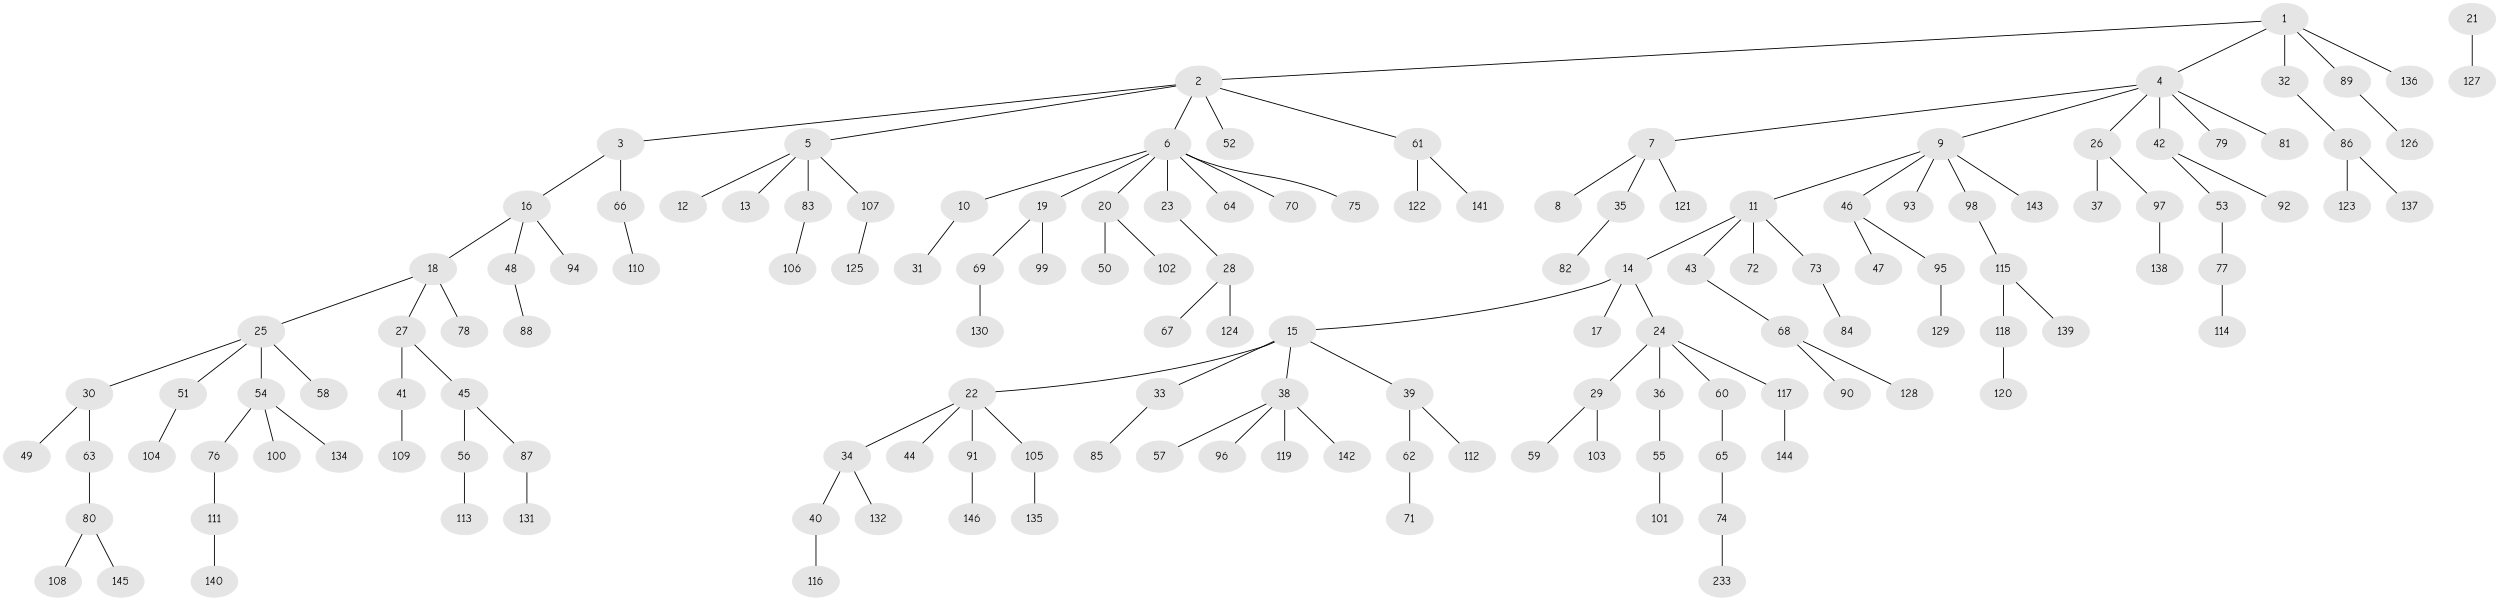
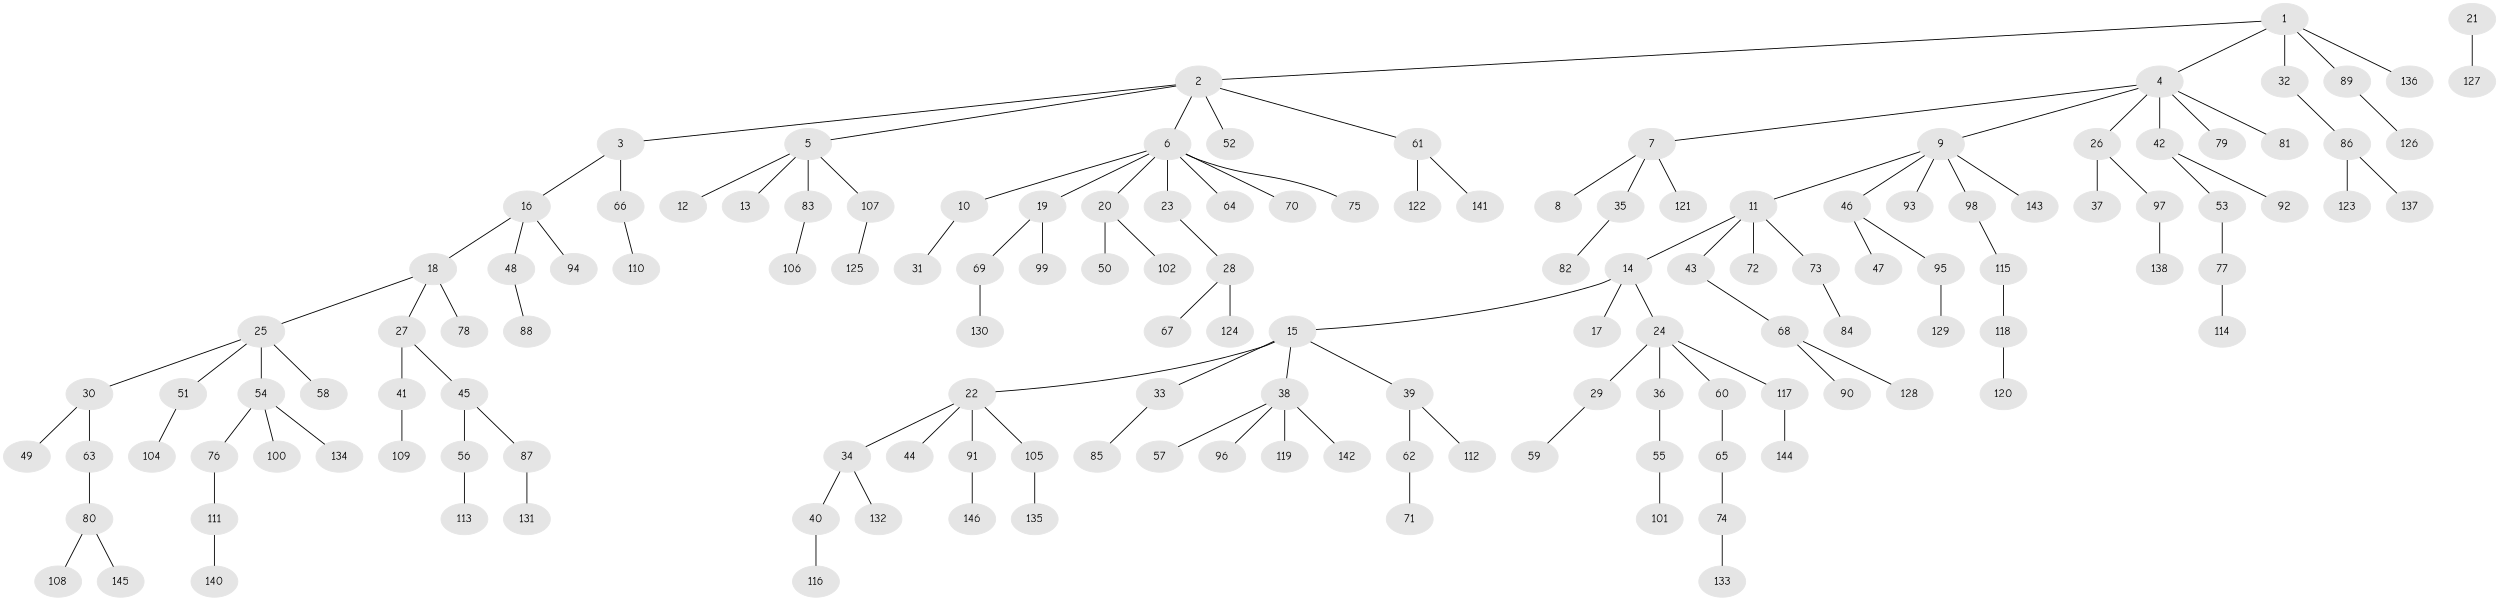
node "139": removed
node "103": removed
node "233": label "233" -> "133"
